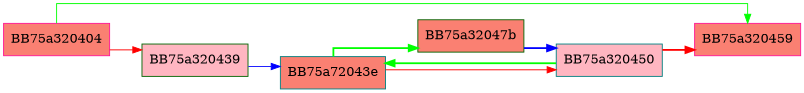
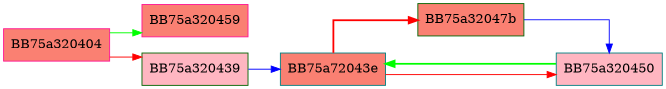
edge "BB75a72043e" -> "BB75a32047b": color green -> red
edge "BB75a32047b" -> "BB75a320450": style bold -> solid
edge "BB75a320450" -> "BB75a320459": removed
